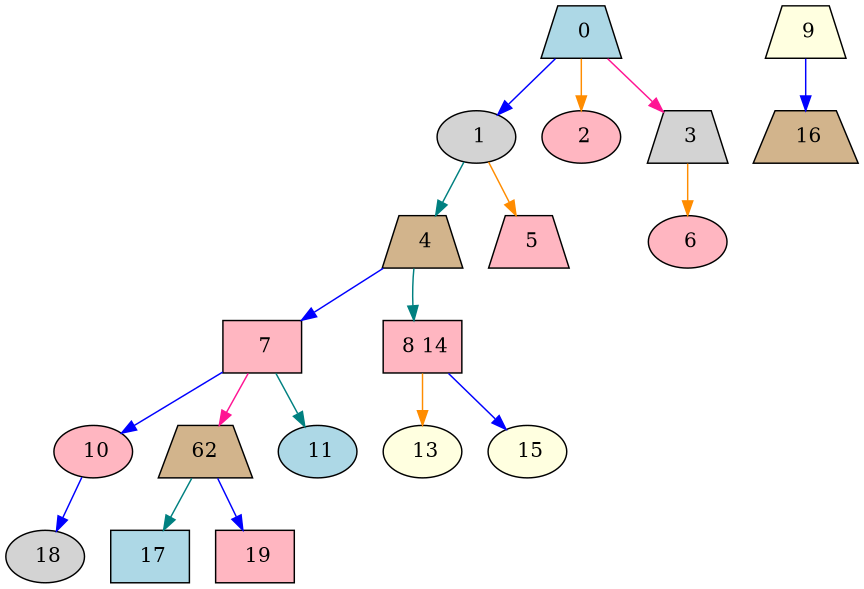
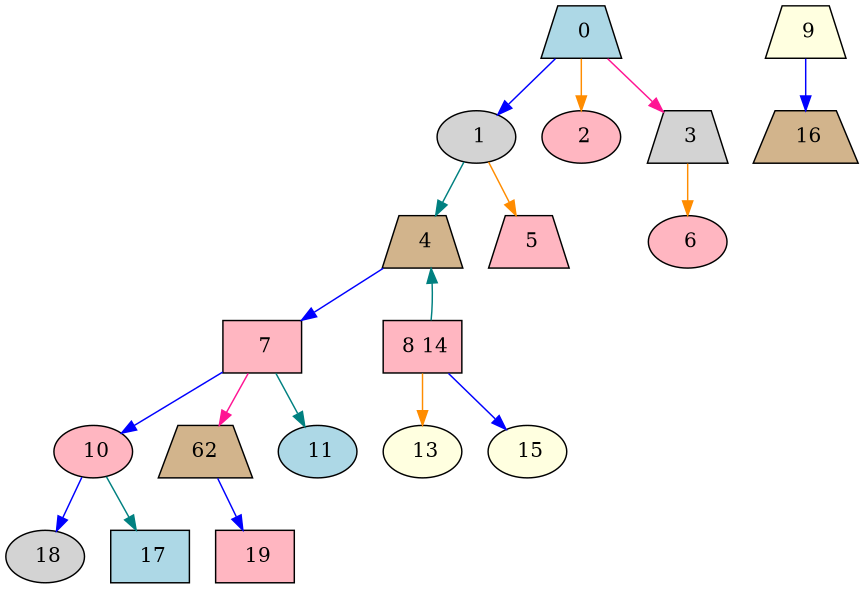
edge "4" -> "8 14": reversed
edge "62" -> "17": now "10" -> "17"
